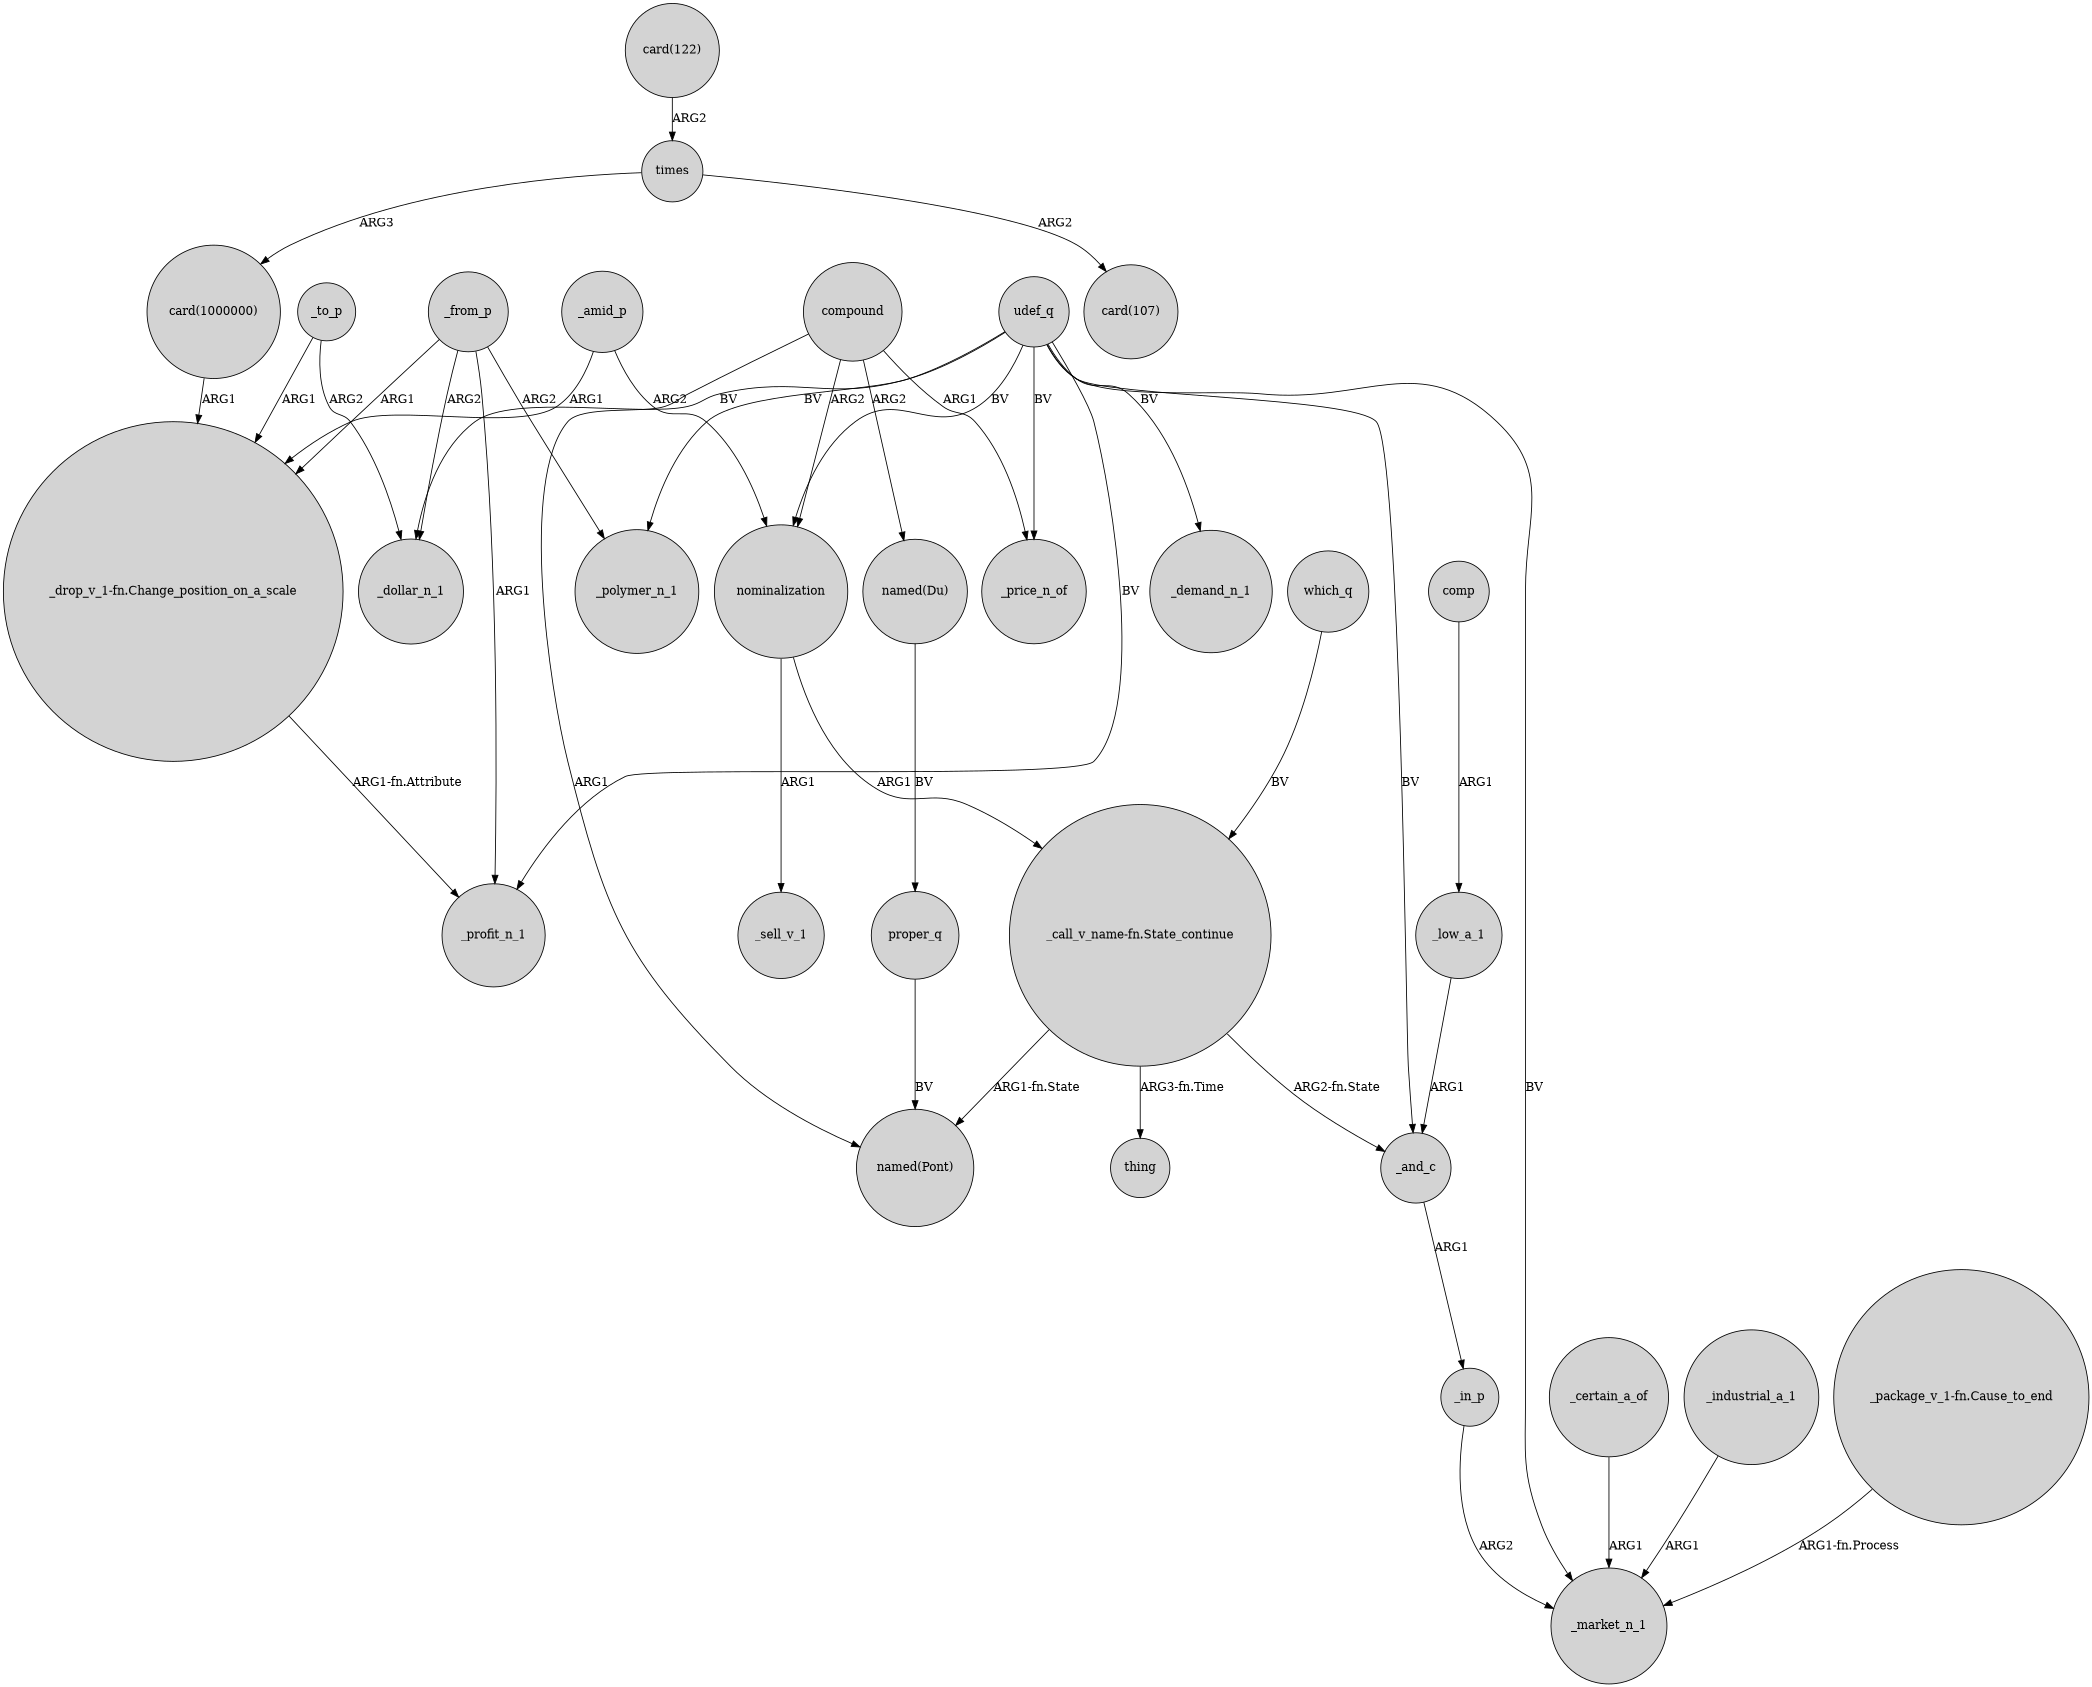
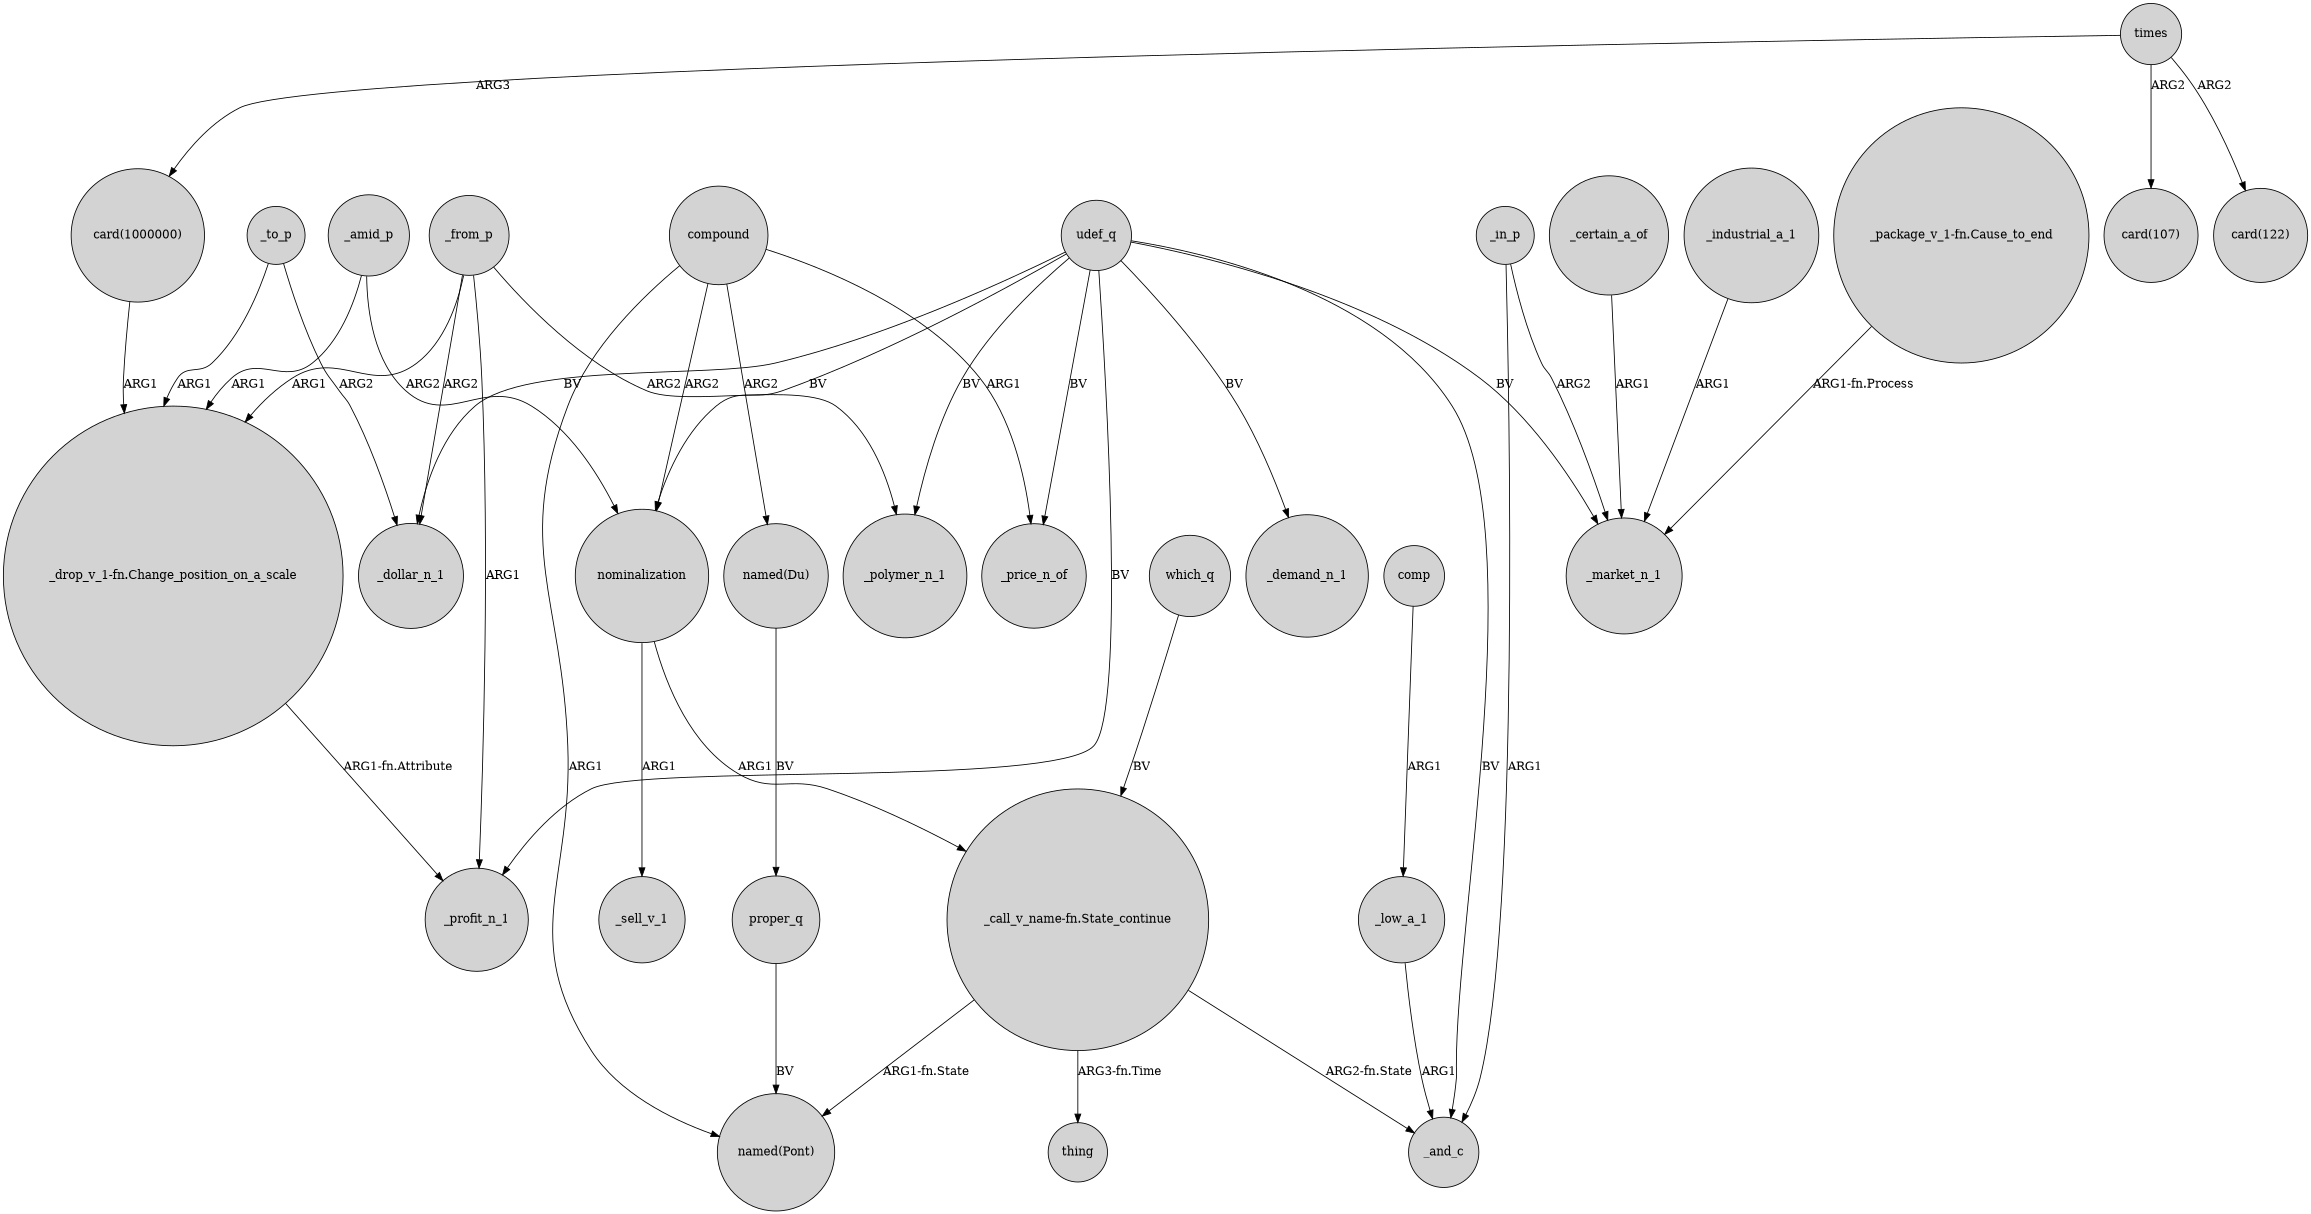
edge "card(122)" -> "times": reversed
edge "_and_c" -> "_in_p": reversed
